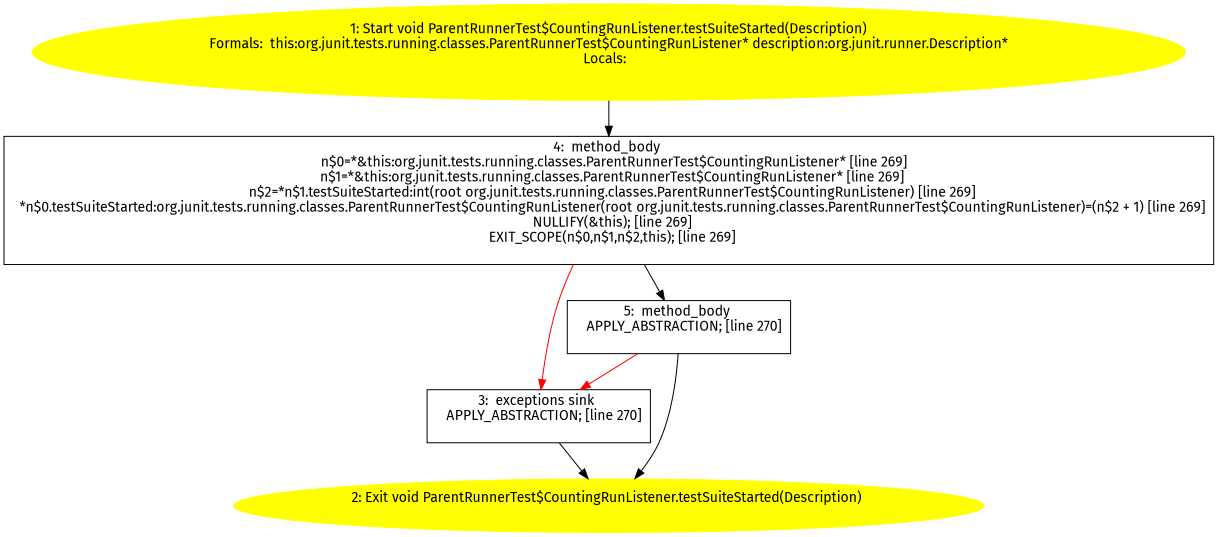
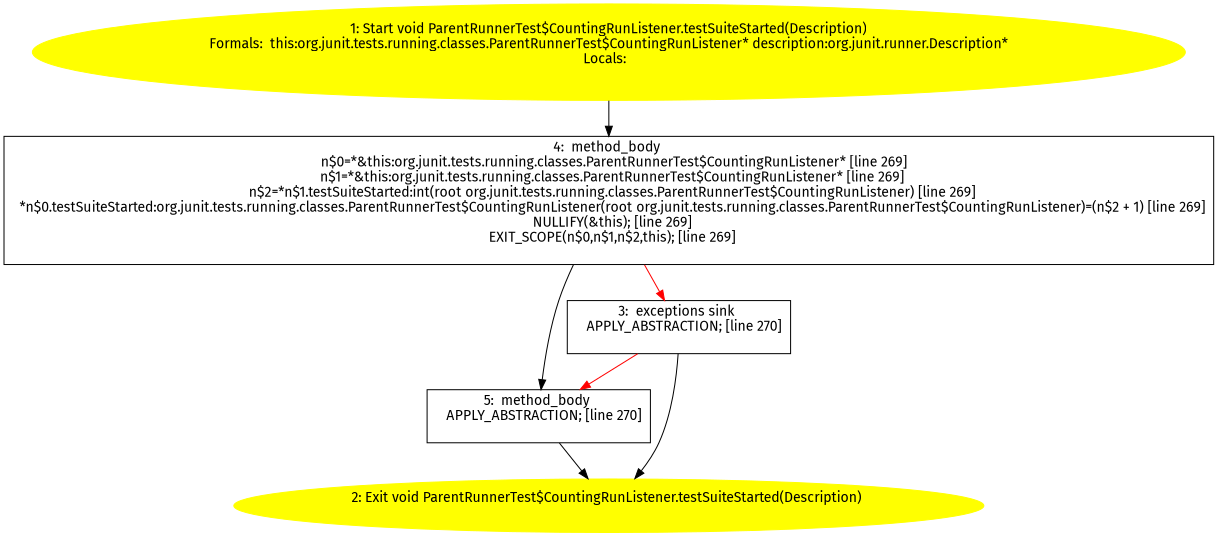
edge "5:  method_body APPLY_ABSTRACTION; [line 270]" -> "3:  exceptions sink APPLY_ABSTRACTION; [line 270]": reversed
